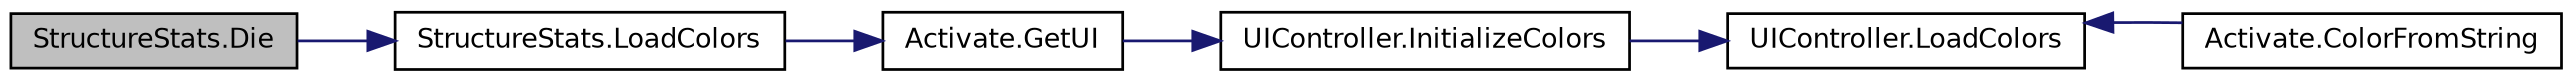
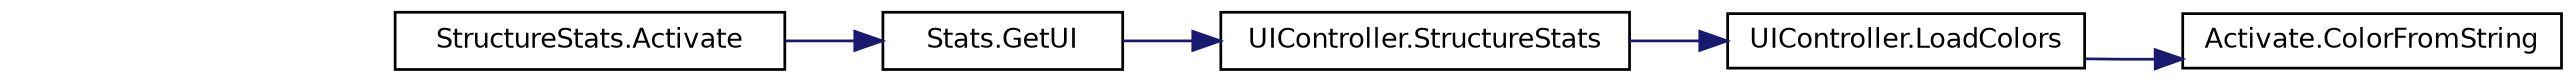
edge "Activate.ColorFromString" -> "UIController.LoadColors": reversed
node "StructureStats.Die": removed
node "StructureStats.LoadColors": label "StructureStats.LoadColors" -> "StructureStats.Activate"
node "Activate.GetUI": label "Activate.GetUI" -> "Stats.GetUI"
node "UIController.InitializeColors": label "UIController.InitializeColors" -> "UIController.StructureStats"
